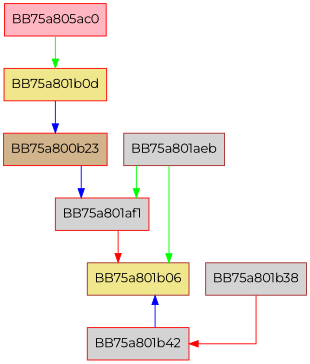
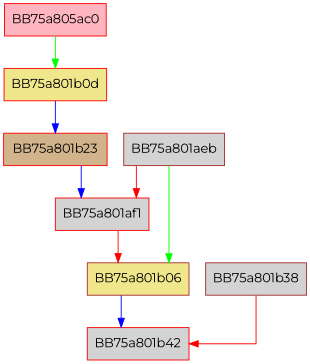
node "BB75a800b23": label "BB75a800b23" -> "BB75a801b23"
edge "BB75a801aeb" -> "BB75a801af1": color green -> red
edge "BB75a801b42" -> "BB75a801b06": reversed
